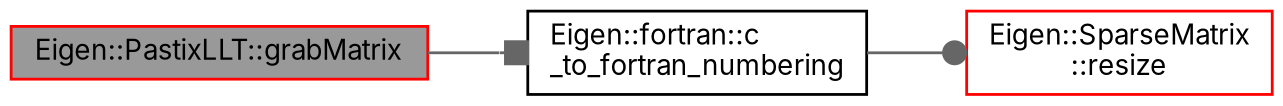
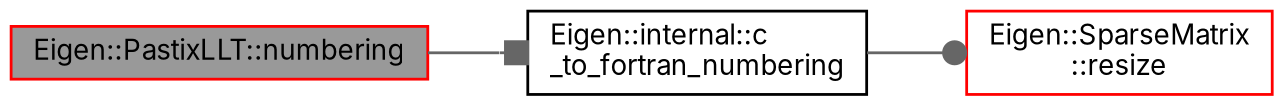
node "Eigen::PastixLLT::grabMatrix": label "Eigen::PastixLLT::grabMatrix" -> "Eigen::PastixLLT::numbering"
node "Eigen::fortran::c _to_fortran_numbering": label "Eigen::fortran::c _to_fortran_numbering" -> "Eigen::internal::c _to_fortran_numbering"
